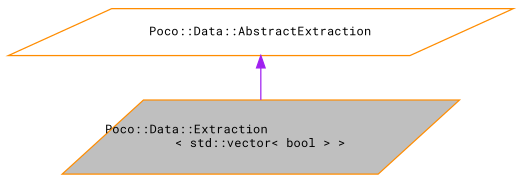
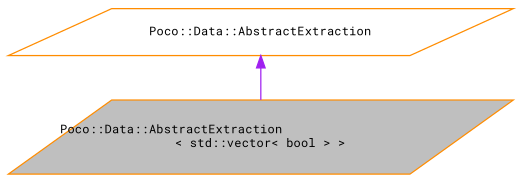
node "Poco::Data::Extraction < std::vector< bool > >": label "Poco::Data::Extraction < std::vector< bool > >" -> "Poco::Data::AbstractExtraction < std::vector< bool > >"
